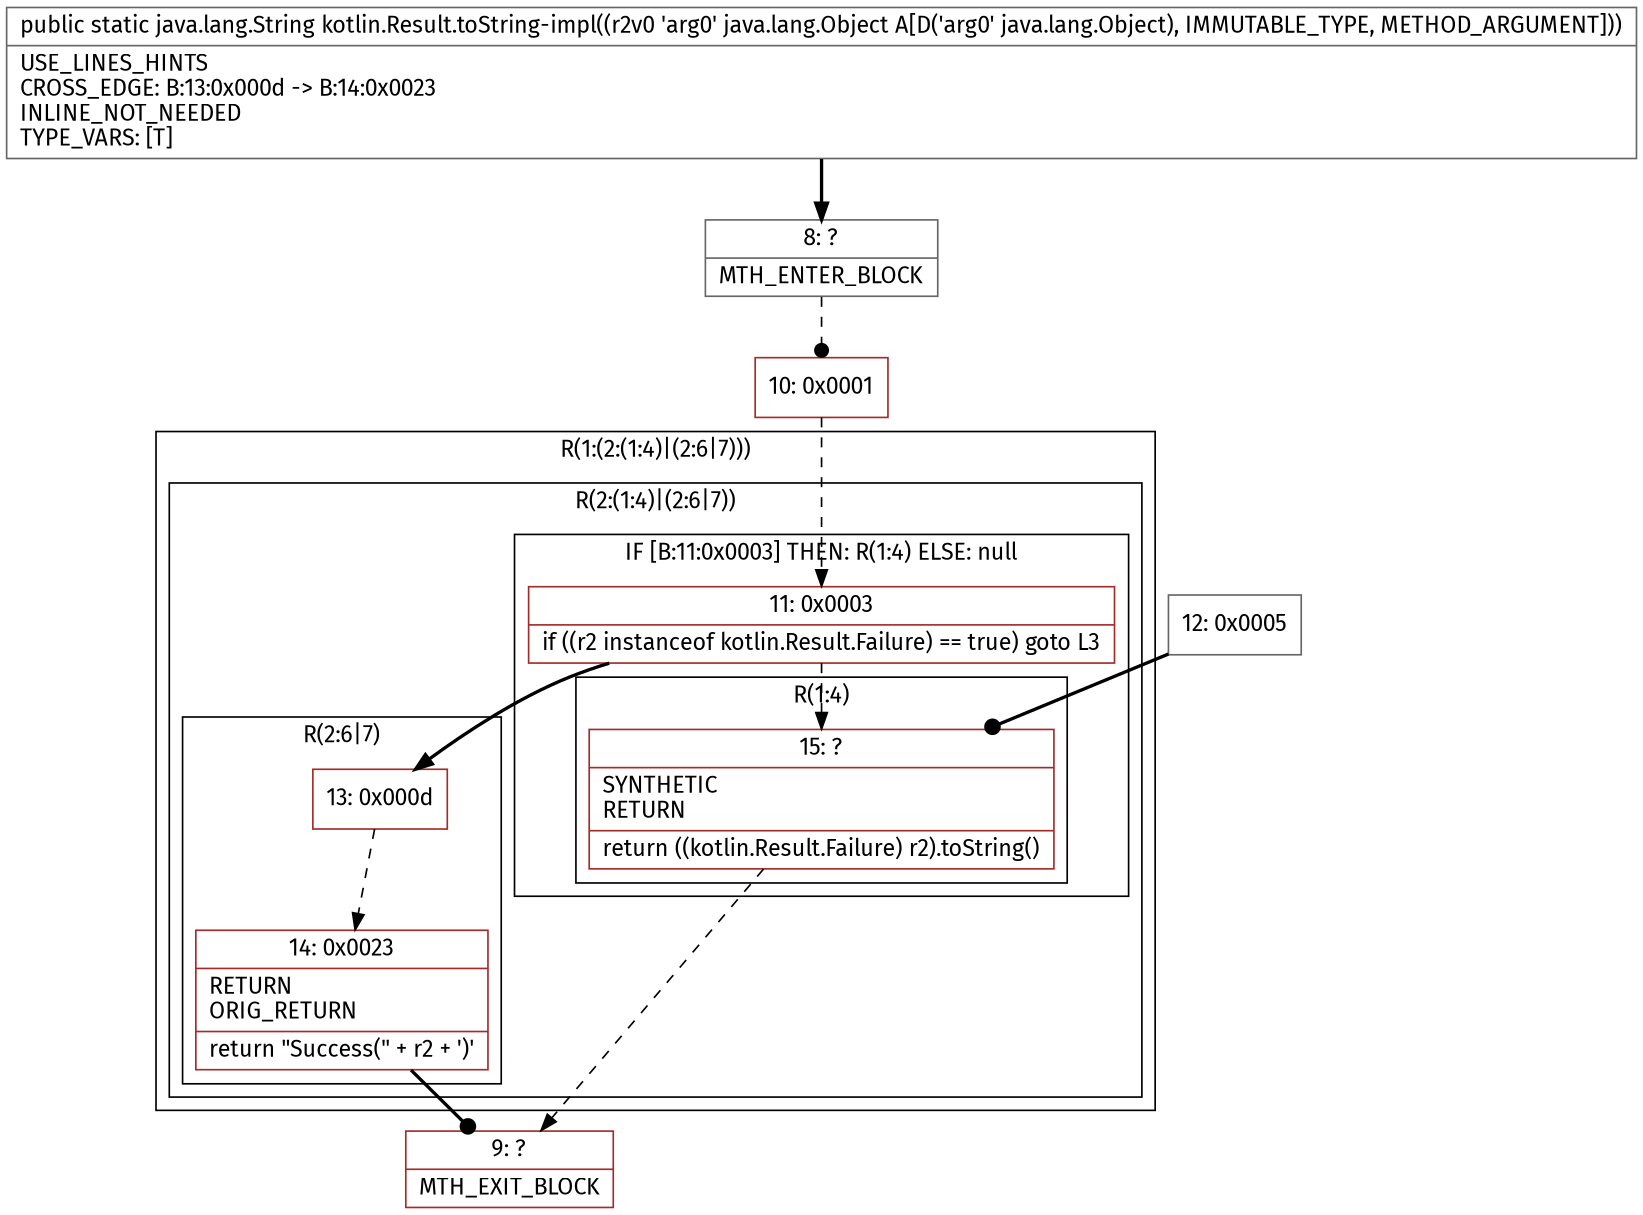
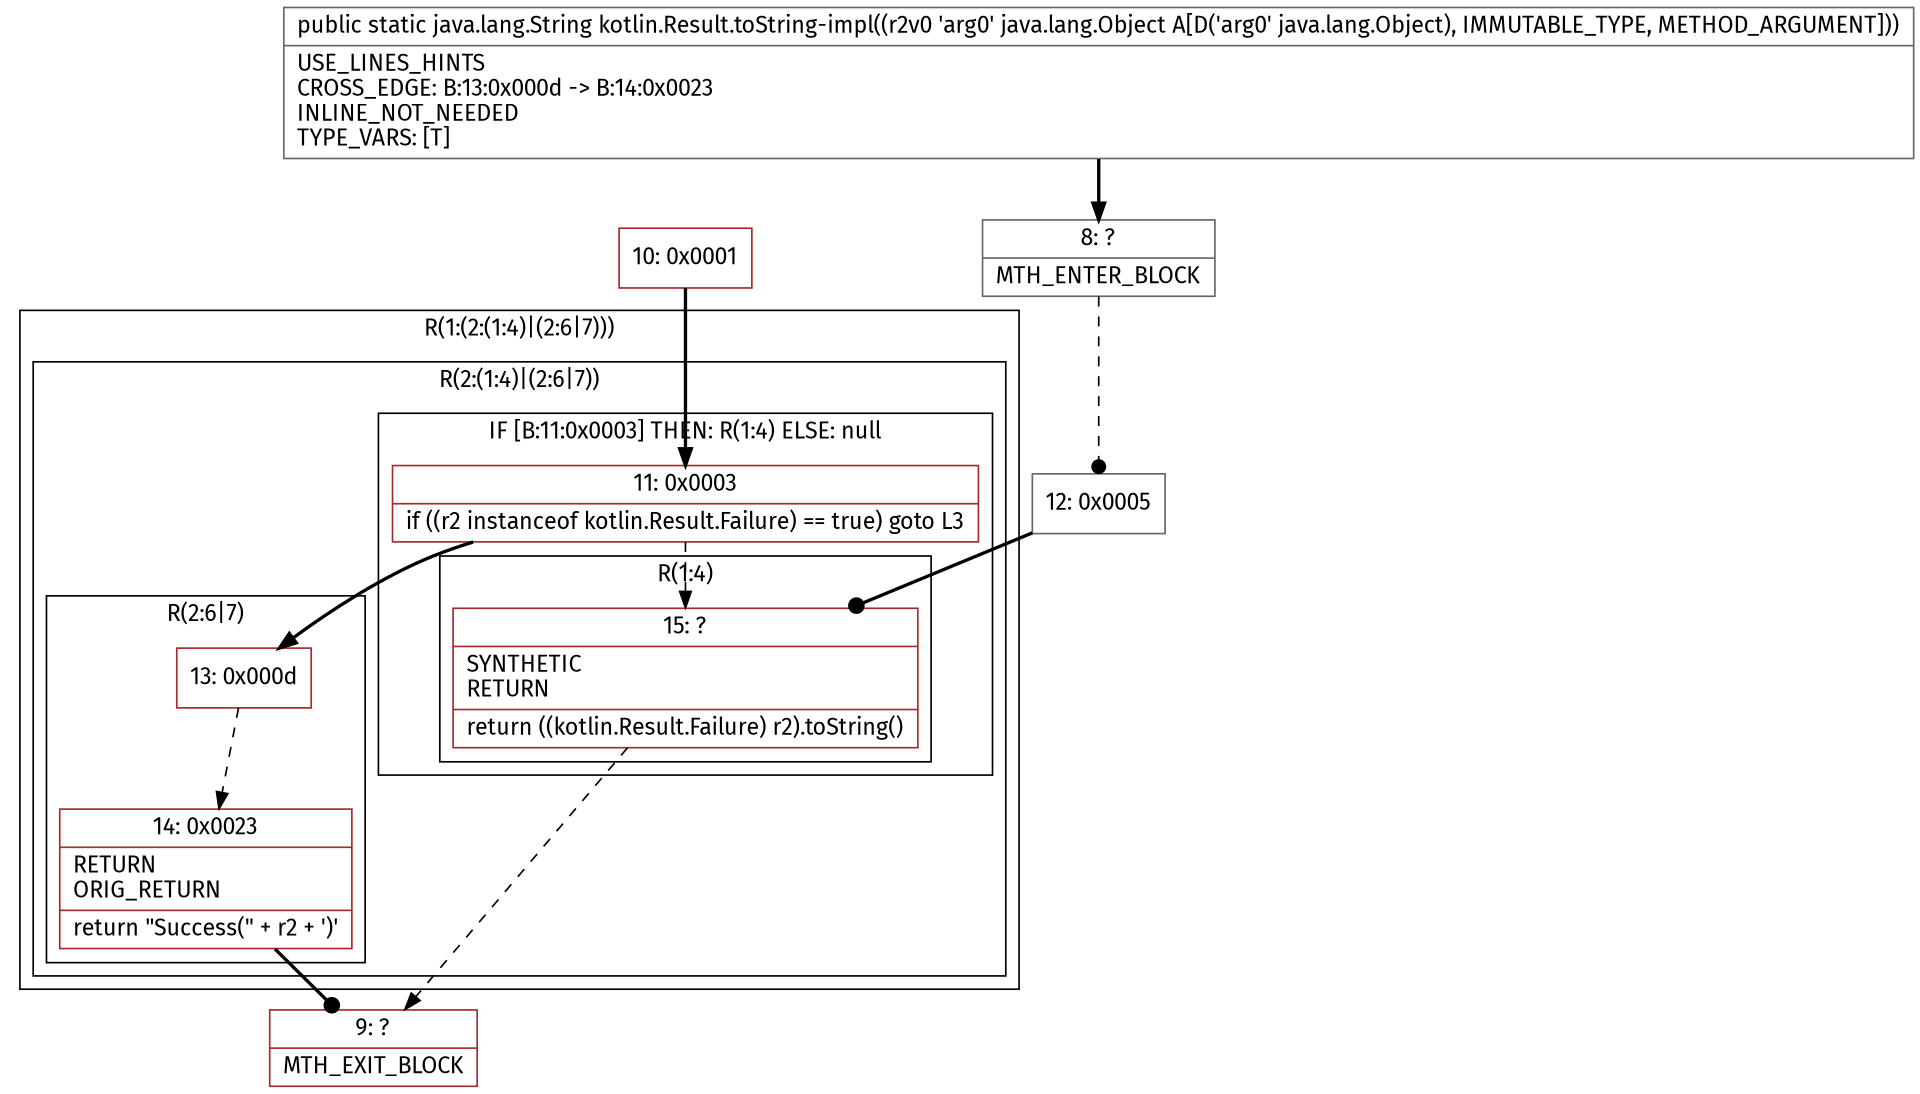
edge "8: ?" -> "10: 0x0001": now "8: ?" -> "12: 0x0005"
edge "10: 0x0001" -> "11: 0x0003": style dashed -> bold
